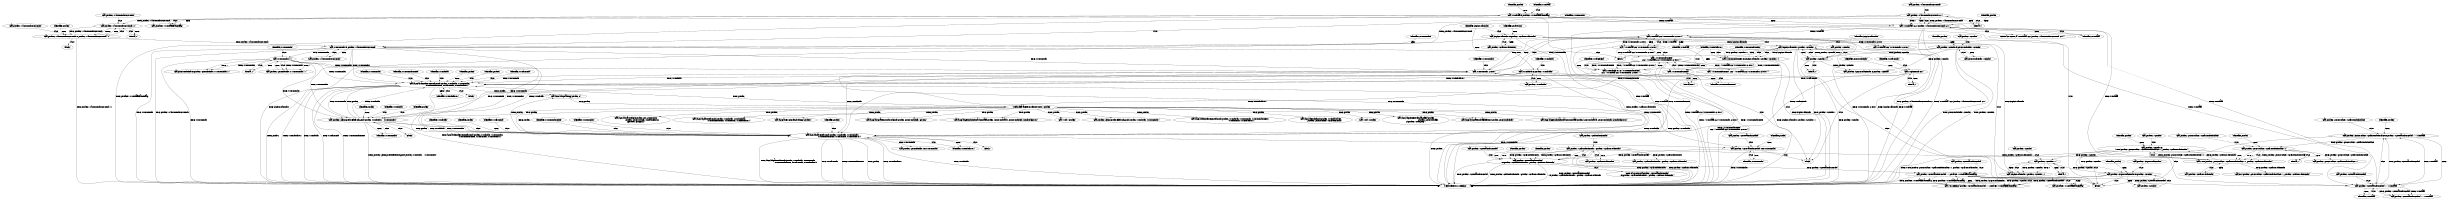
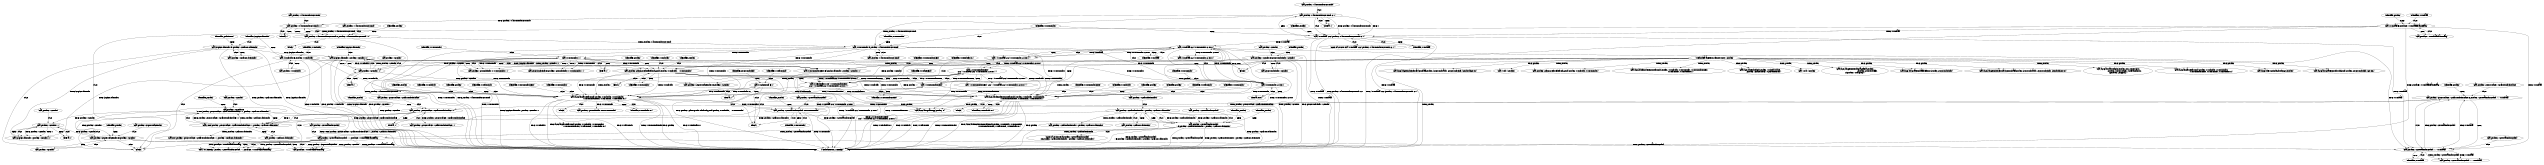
edge "(Call,ih264d_update_qp(ps_dec, 0))" -> "(MethodParameterIn,dec_struct_t * ps_dec)": reversed
